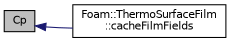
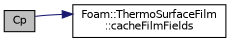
edge "Foam::ThermoSurfaceFilm ::cacheFilmFields" -> "Cp": reversed
